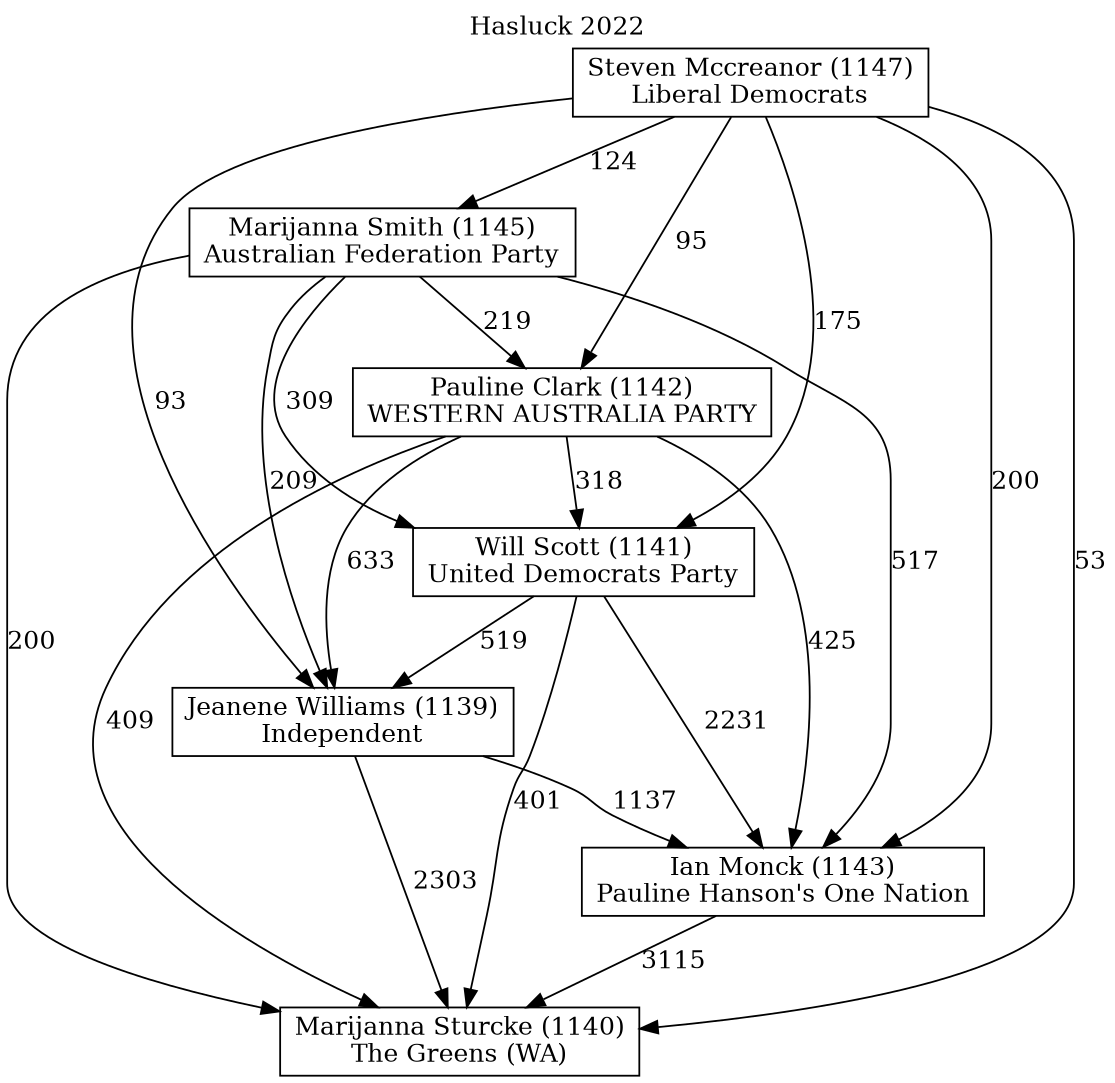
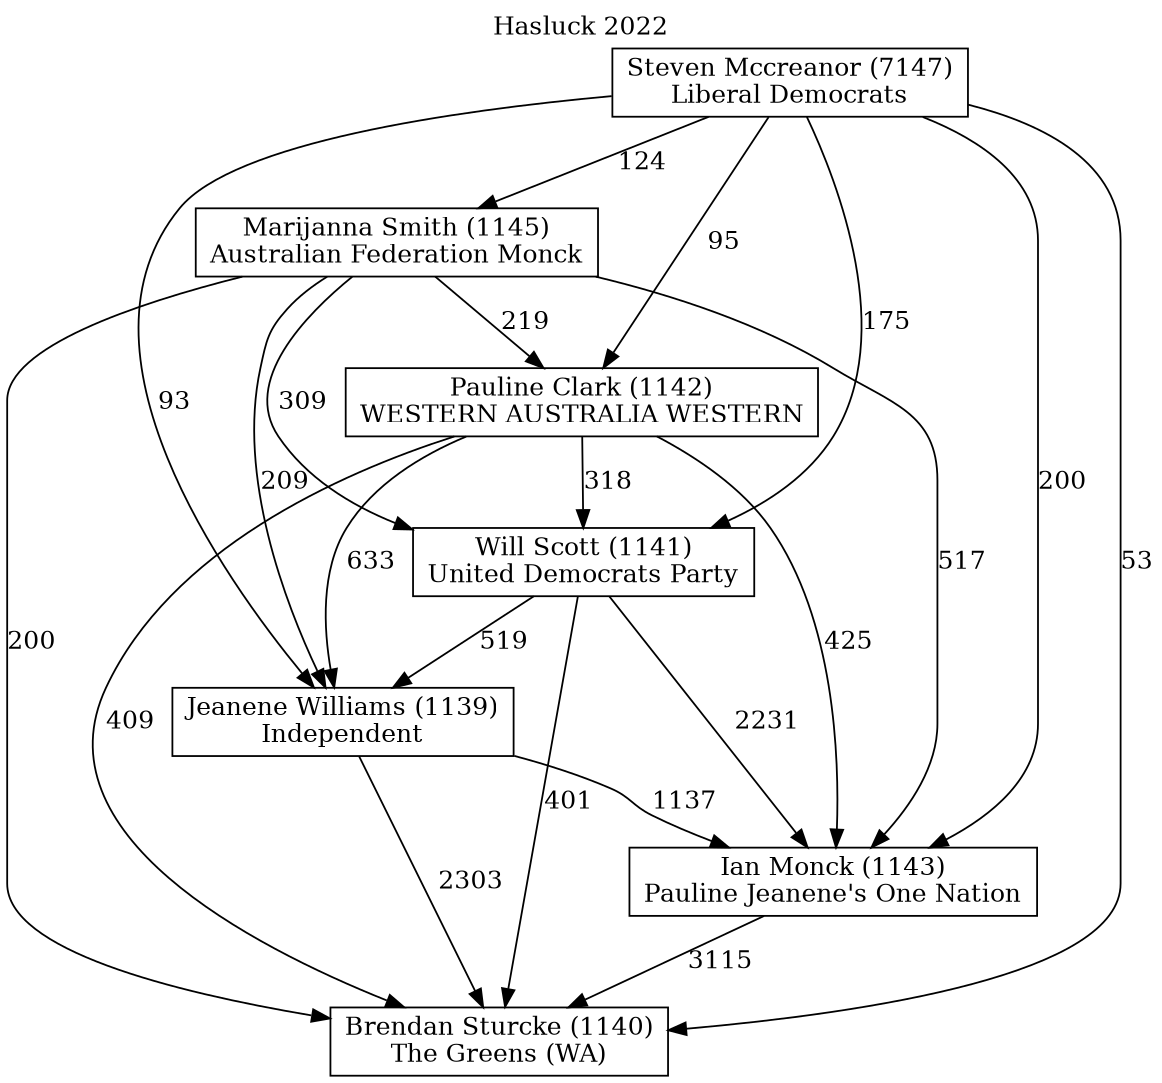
node "Steven Mccreanor (1147) Liberal Democrats": label "Steven Mccreanor (1147) Liberal Democrats" -> "Steven Mccreanor (7147) Liberal Democrats"
node "Marijanna Smith (1145) Australian Federation Party": label "Marijanna Smith (1145) Australian Federation Party" -> "Marijanna Smith (1145) Australian Federation Monck"
node "Pauline Clark (1142) WESTERN AUSTRALIA PARTY": label "Pauline Clark (1142) WESTERN AUSTRALIA PARTY" -> "Pauline Clark (1142) WESTERN AUSTRALIA WESTERN"
node "Ian Monck (1143) Pauline Hanson's One Nation": label "Ian Monck (1143) Pauline Hanson's One Nation" -> "Ian Monck (1143) Pauline Jeanene's One Nation"
node "Marijanna Sturcke (1140) The Greens (WA)": label "Marijanna Sturcke (1140) The Greens (WA)" -> "Brendan Sturcke (1140) The Greens (WA)"
